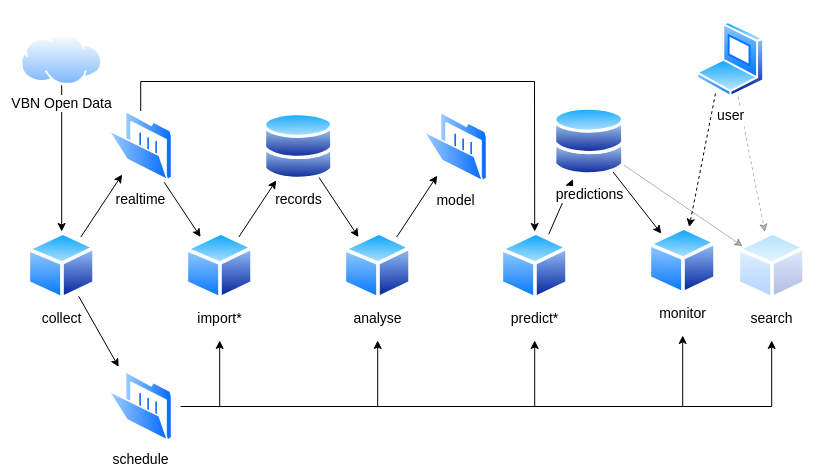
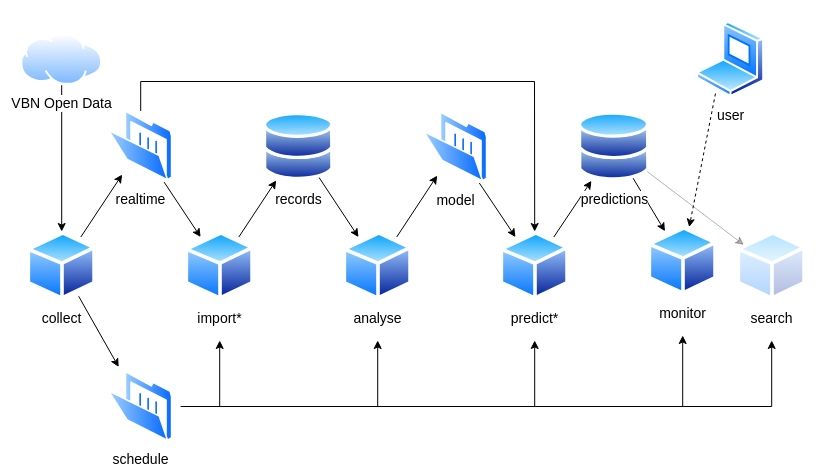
node "predictions": moved (589, 142) -> (614, 147)
edge "model" -> "predict*": added
edge "user" -> "search": removed
